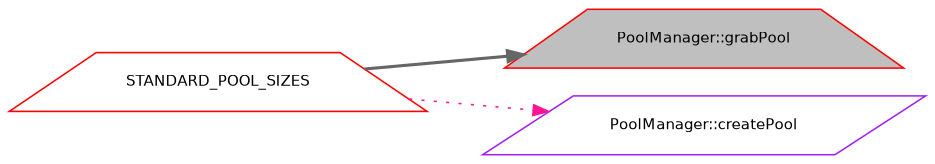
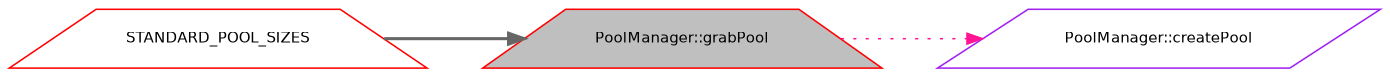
edge "STANDARD_POOL_SIZES" -> "PoolManager::createPool": now "PoolManager::grabPool" -> "PoolManager::createPool"
